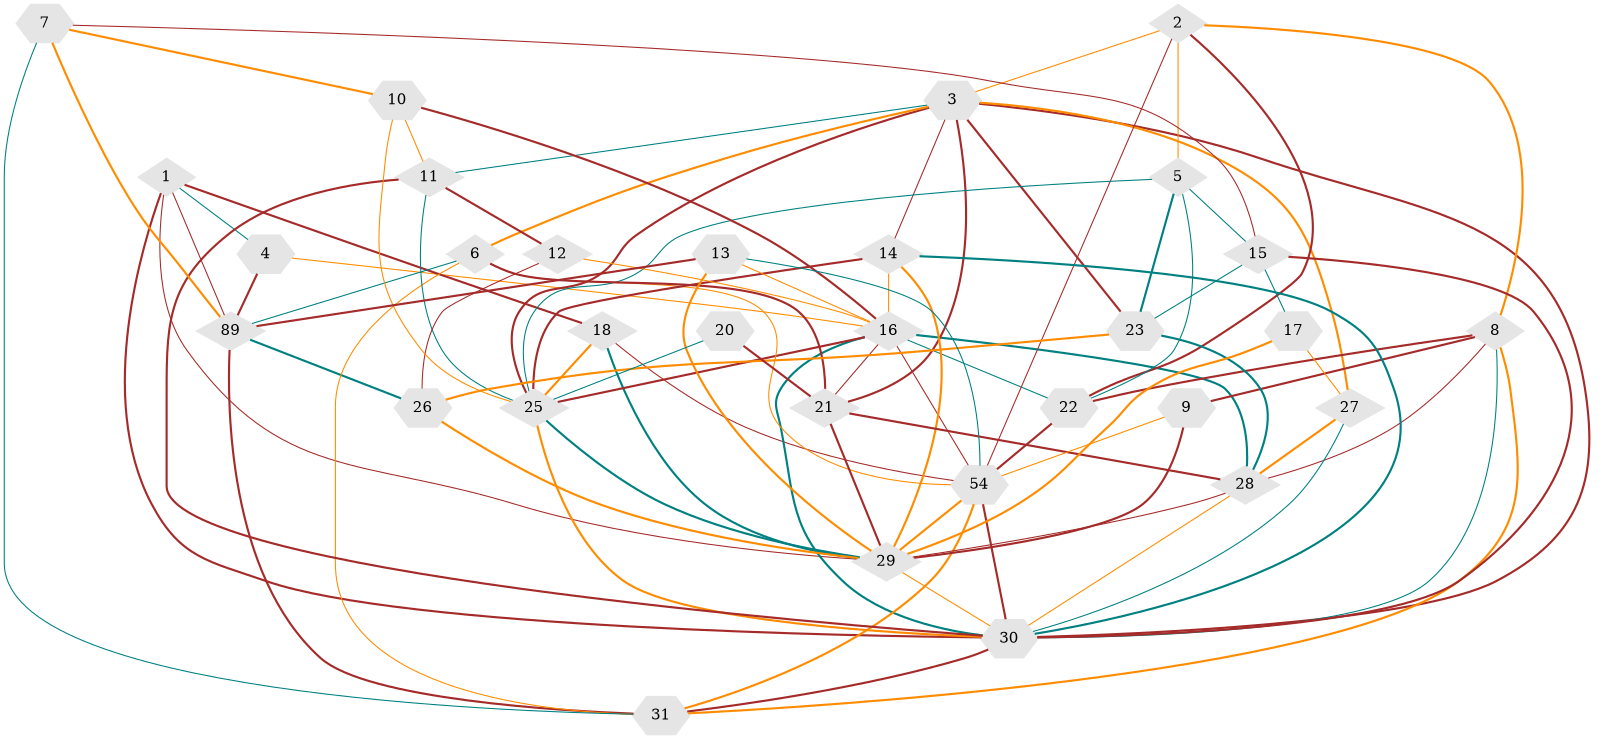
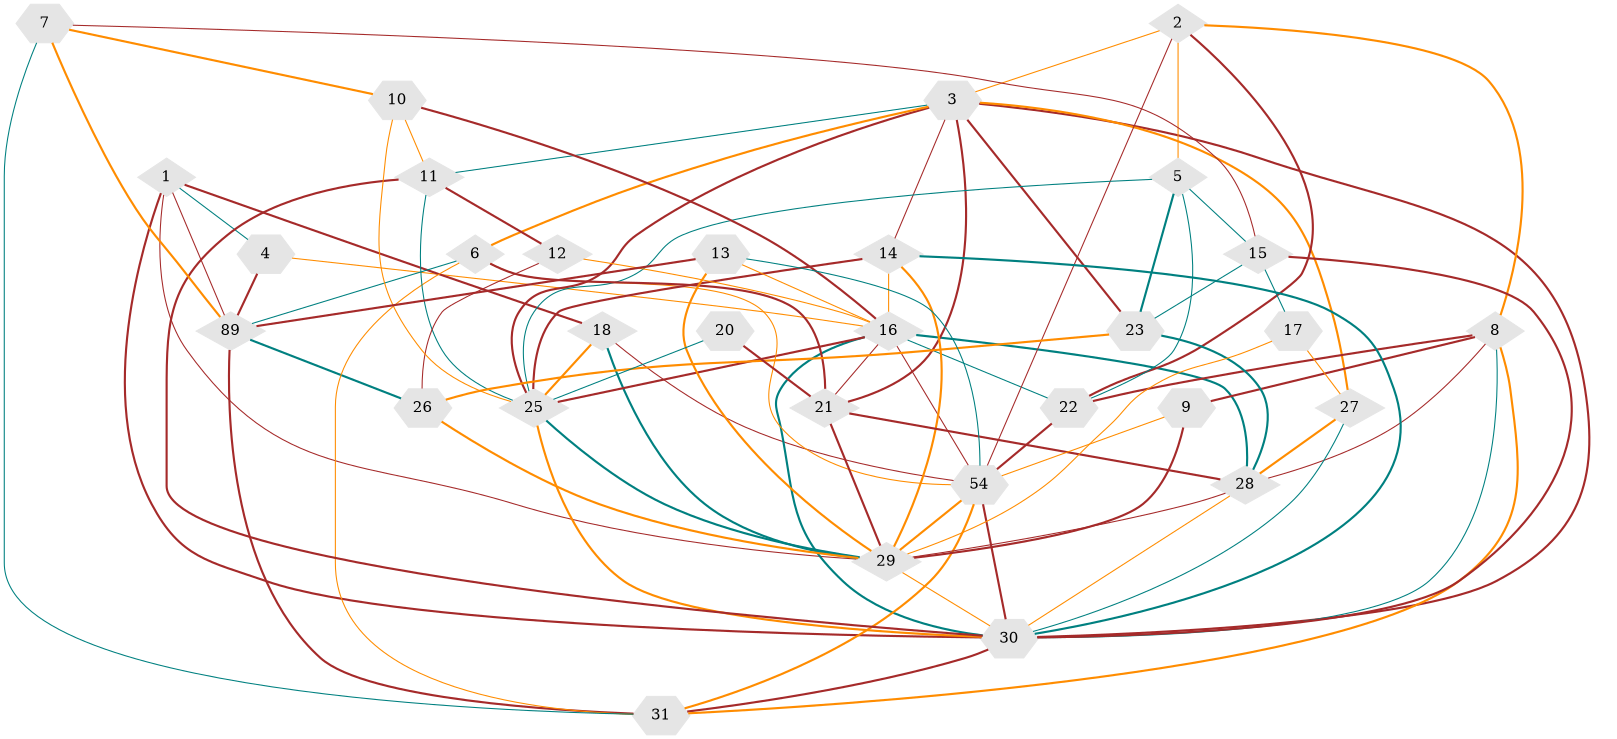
edge "17" -- "29": style bold -> solid
